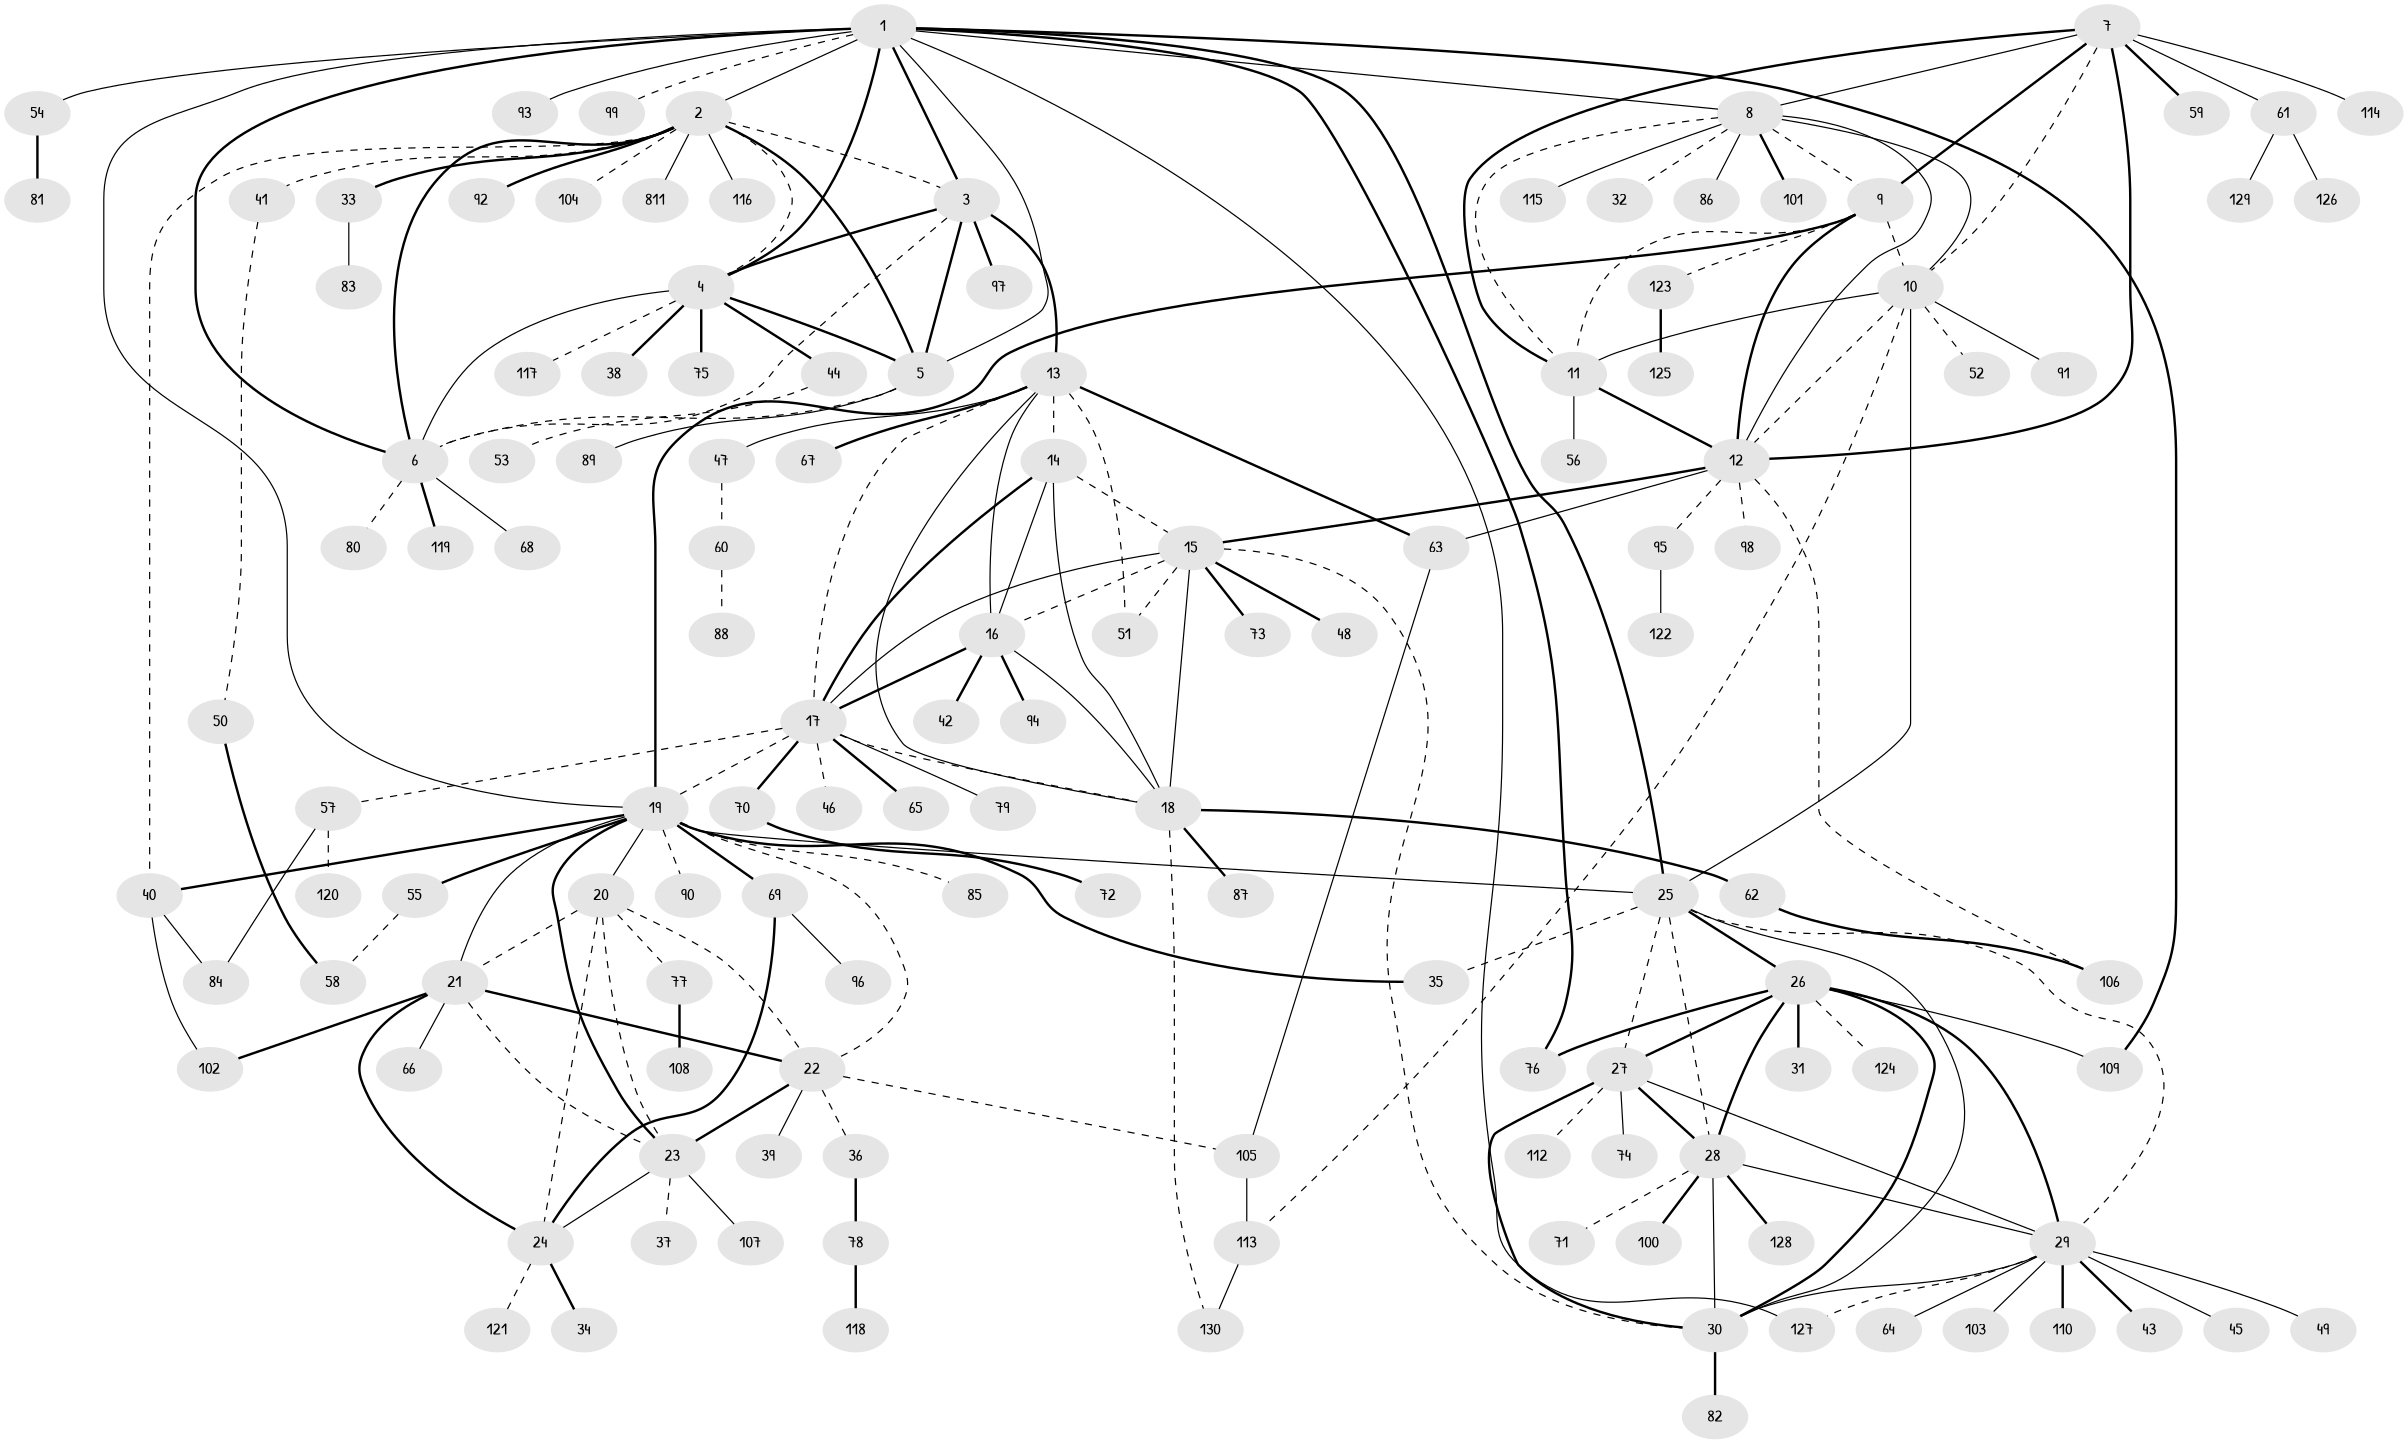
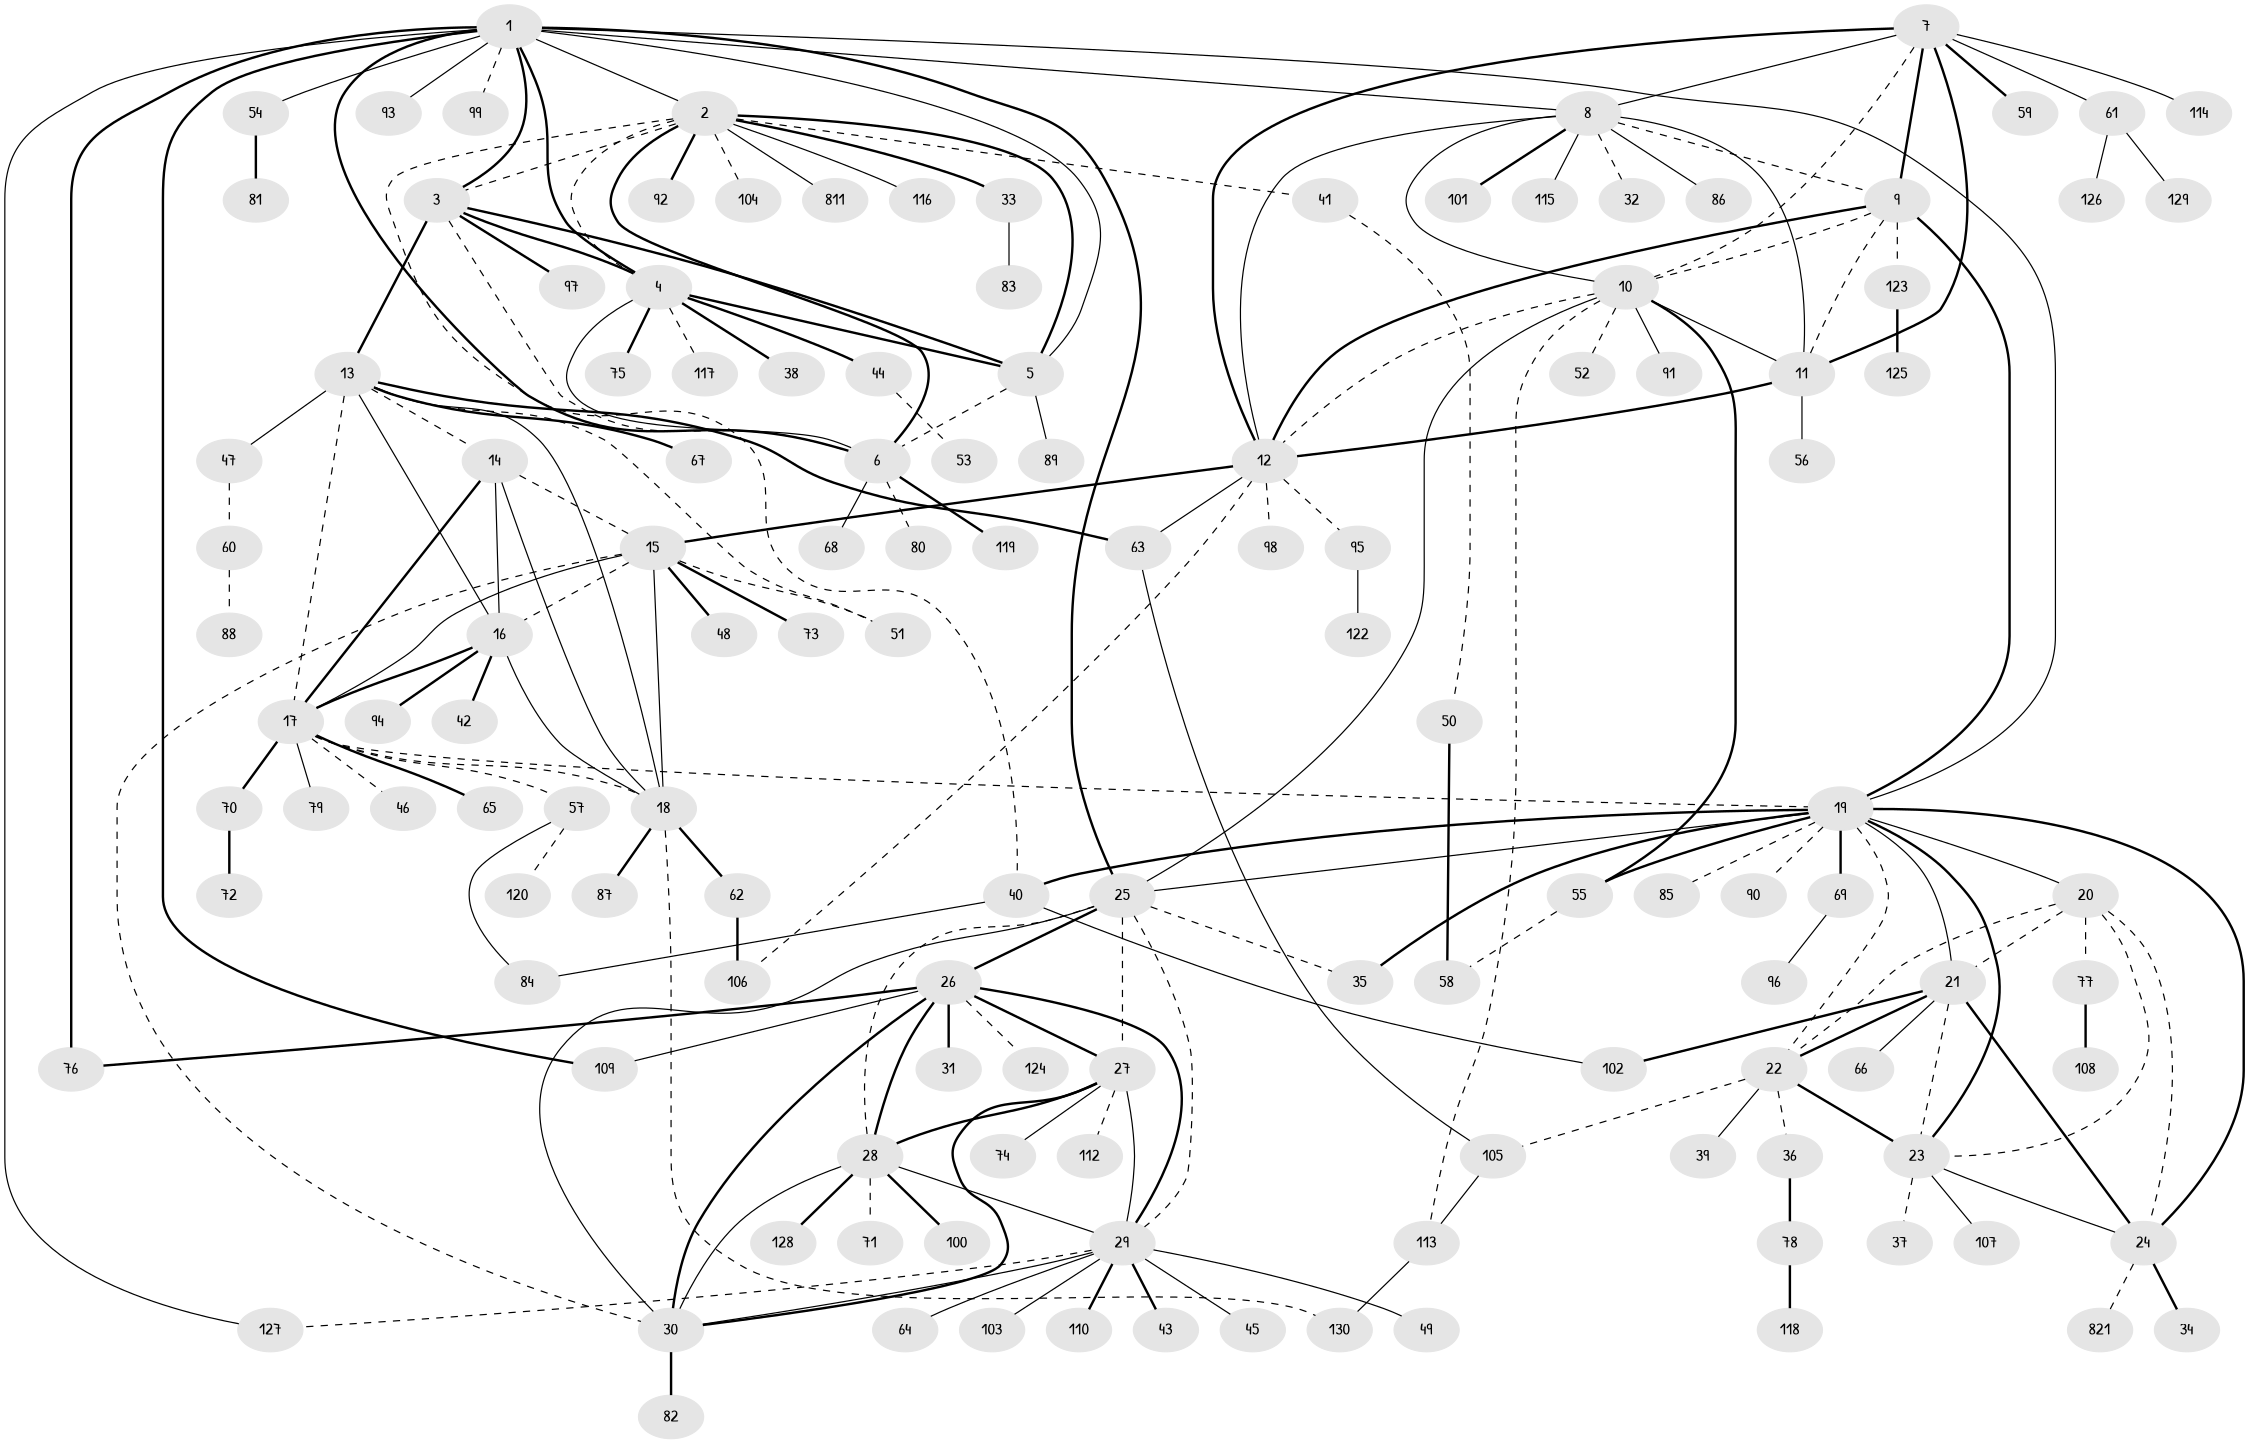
edge "8" -- "11": style dashed -> solid
edge "10" -- "55": added
edge "69" -- "24": now "19" -- "24"
node "121": label "121" -> "821"
